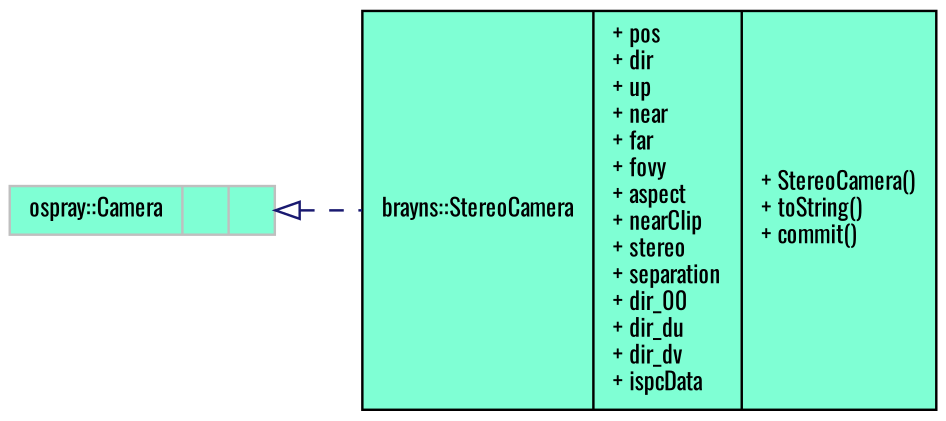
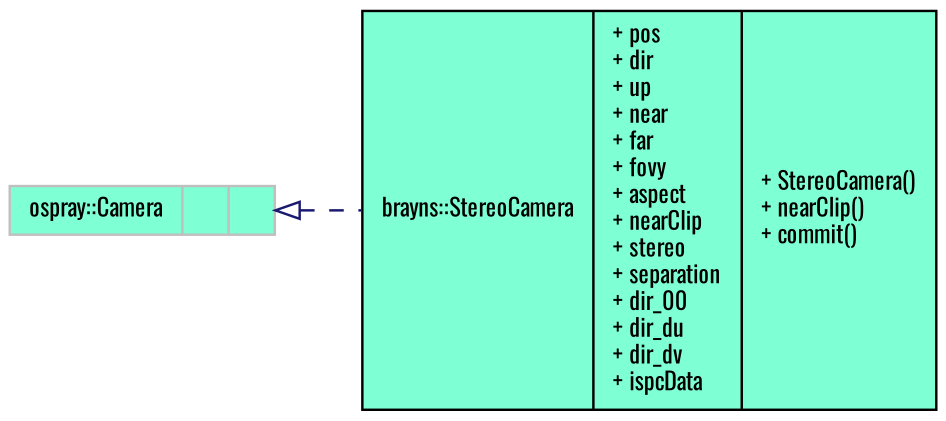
node "brayns::StereoCamera": text "+ toString()" -> "+ nearClip()"
